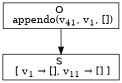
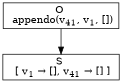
node "S": text "11" -> "41"
